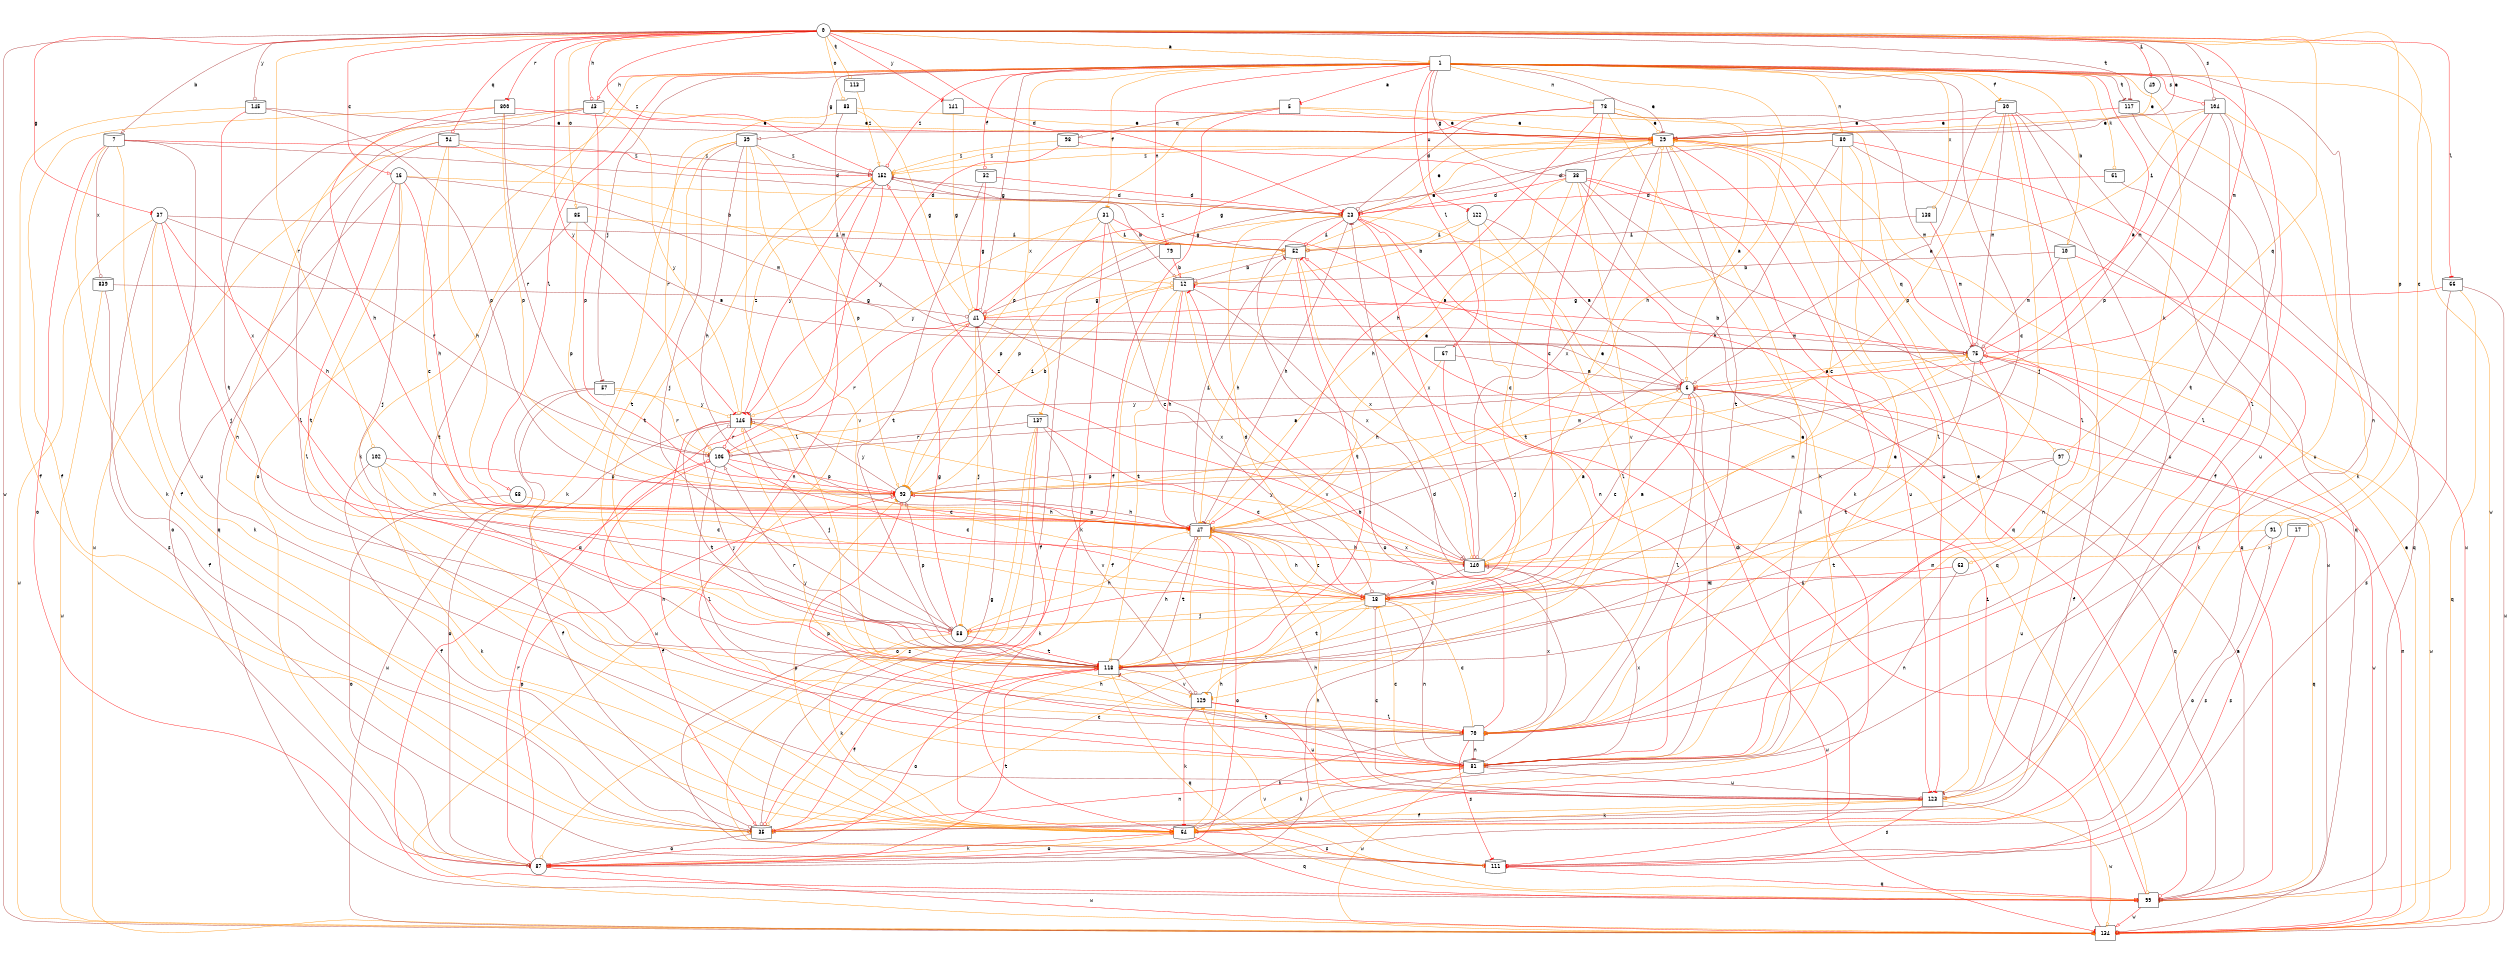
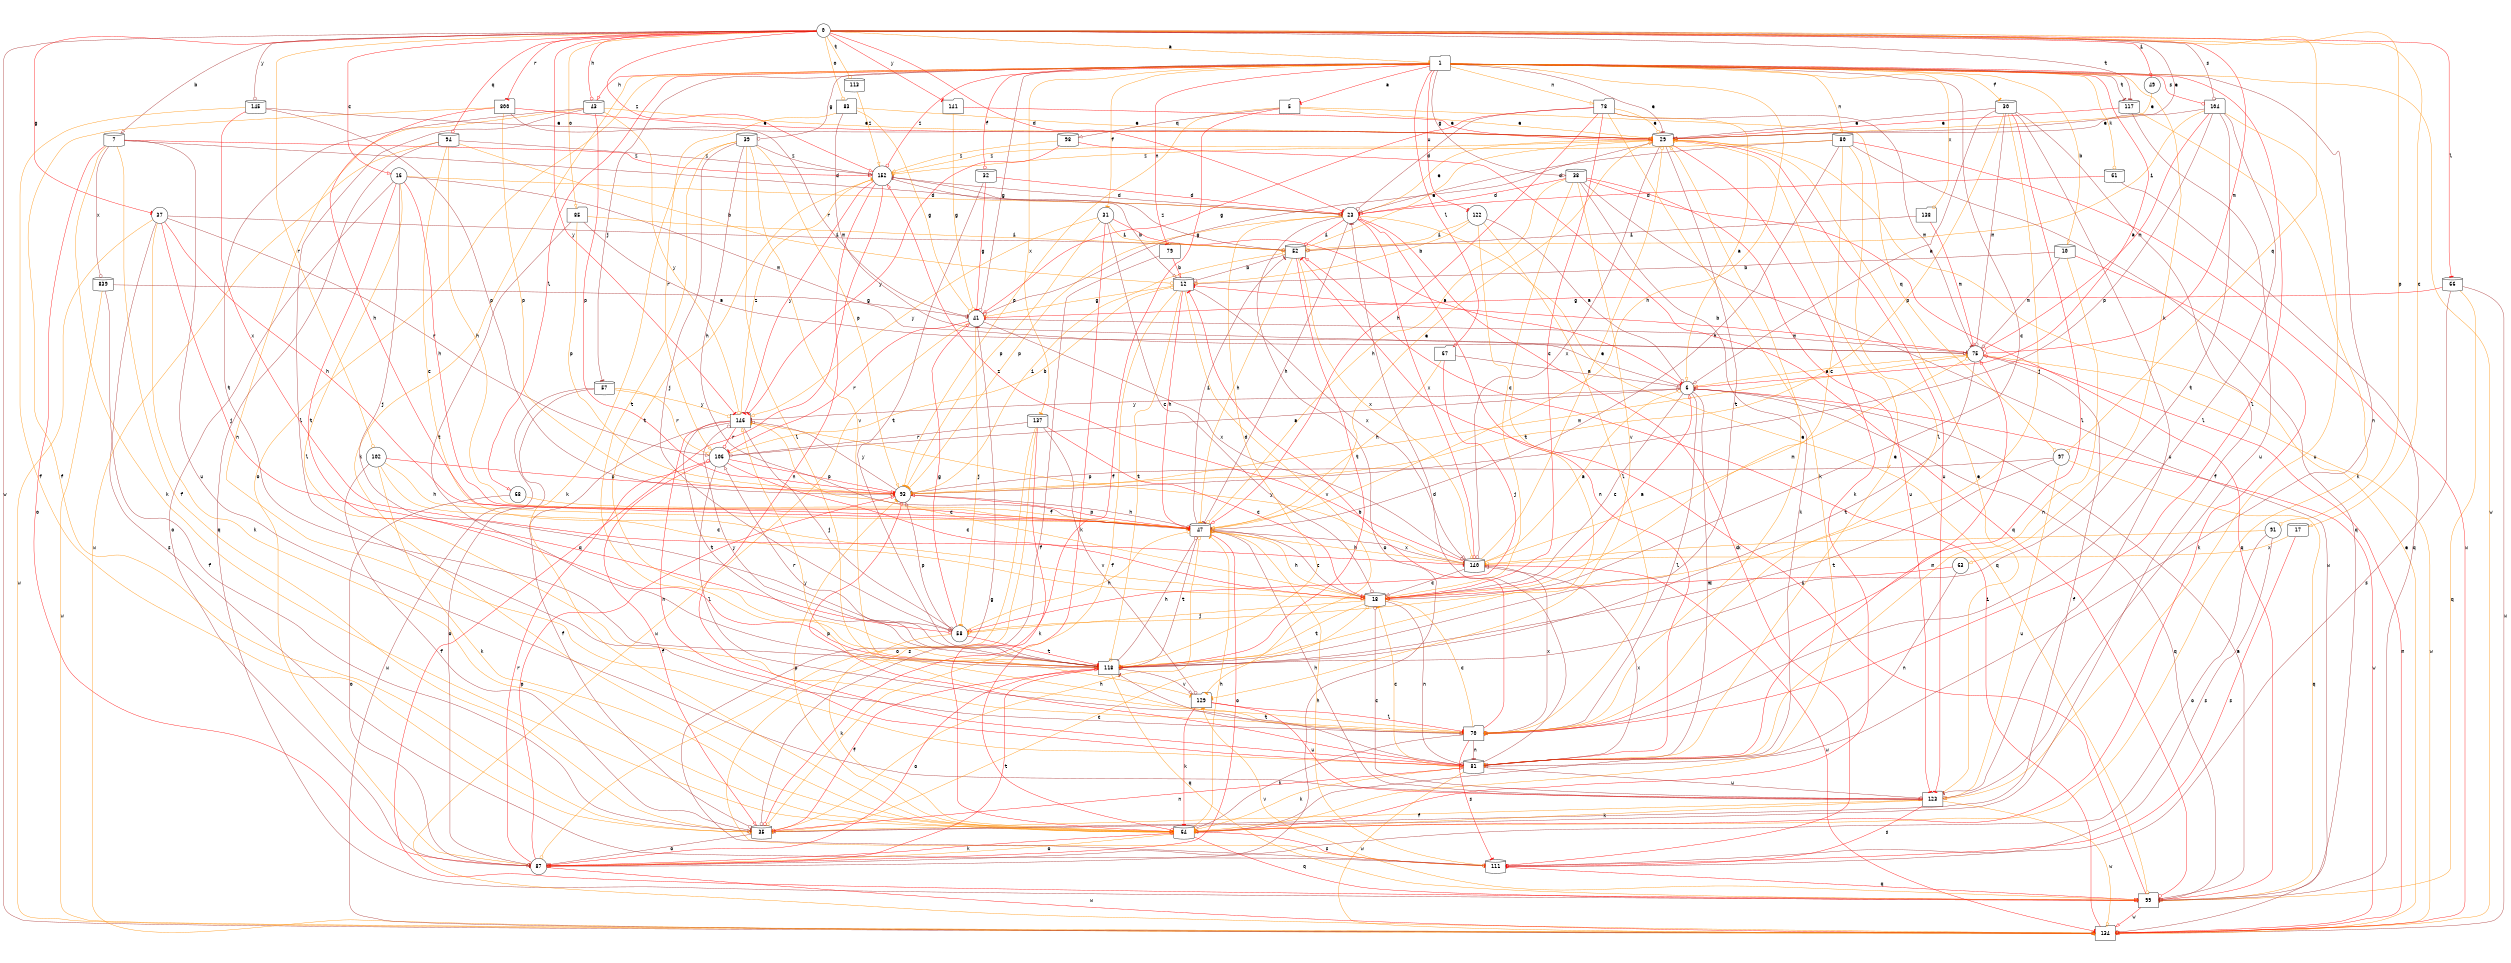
edge "1" -> "39": arrowhead onormal -> odot
edge "800" -> "106": now "800" -> "41"
edge "68" -> "47": label "h" -> "f"
